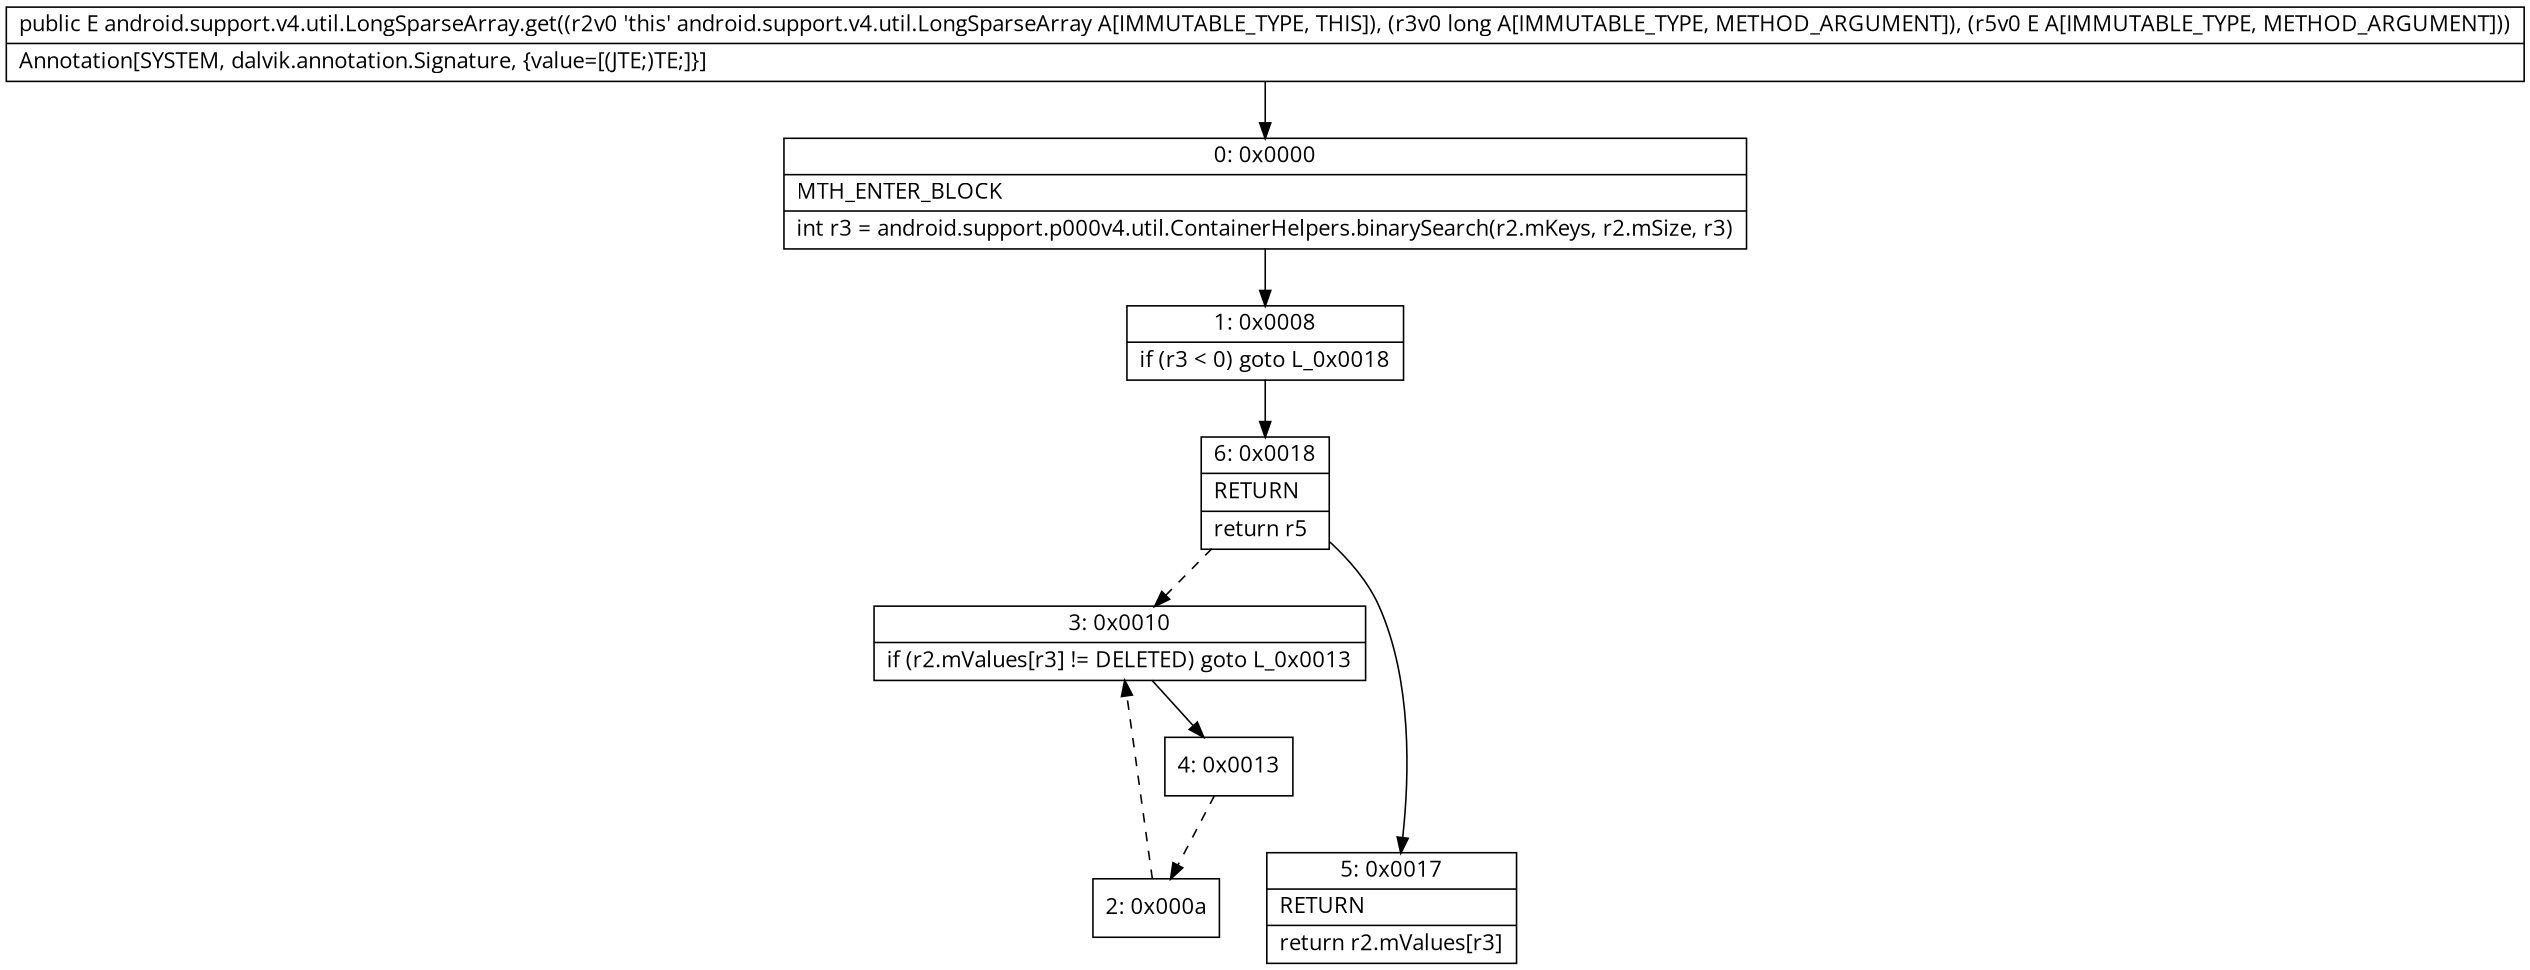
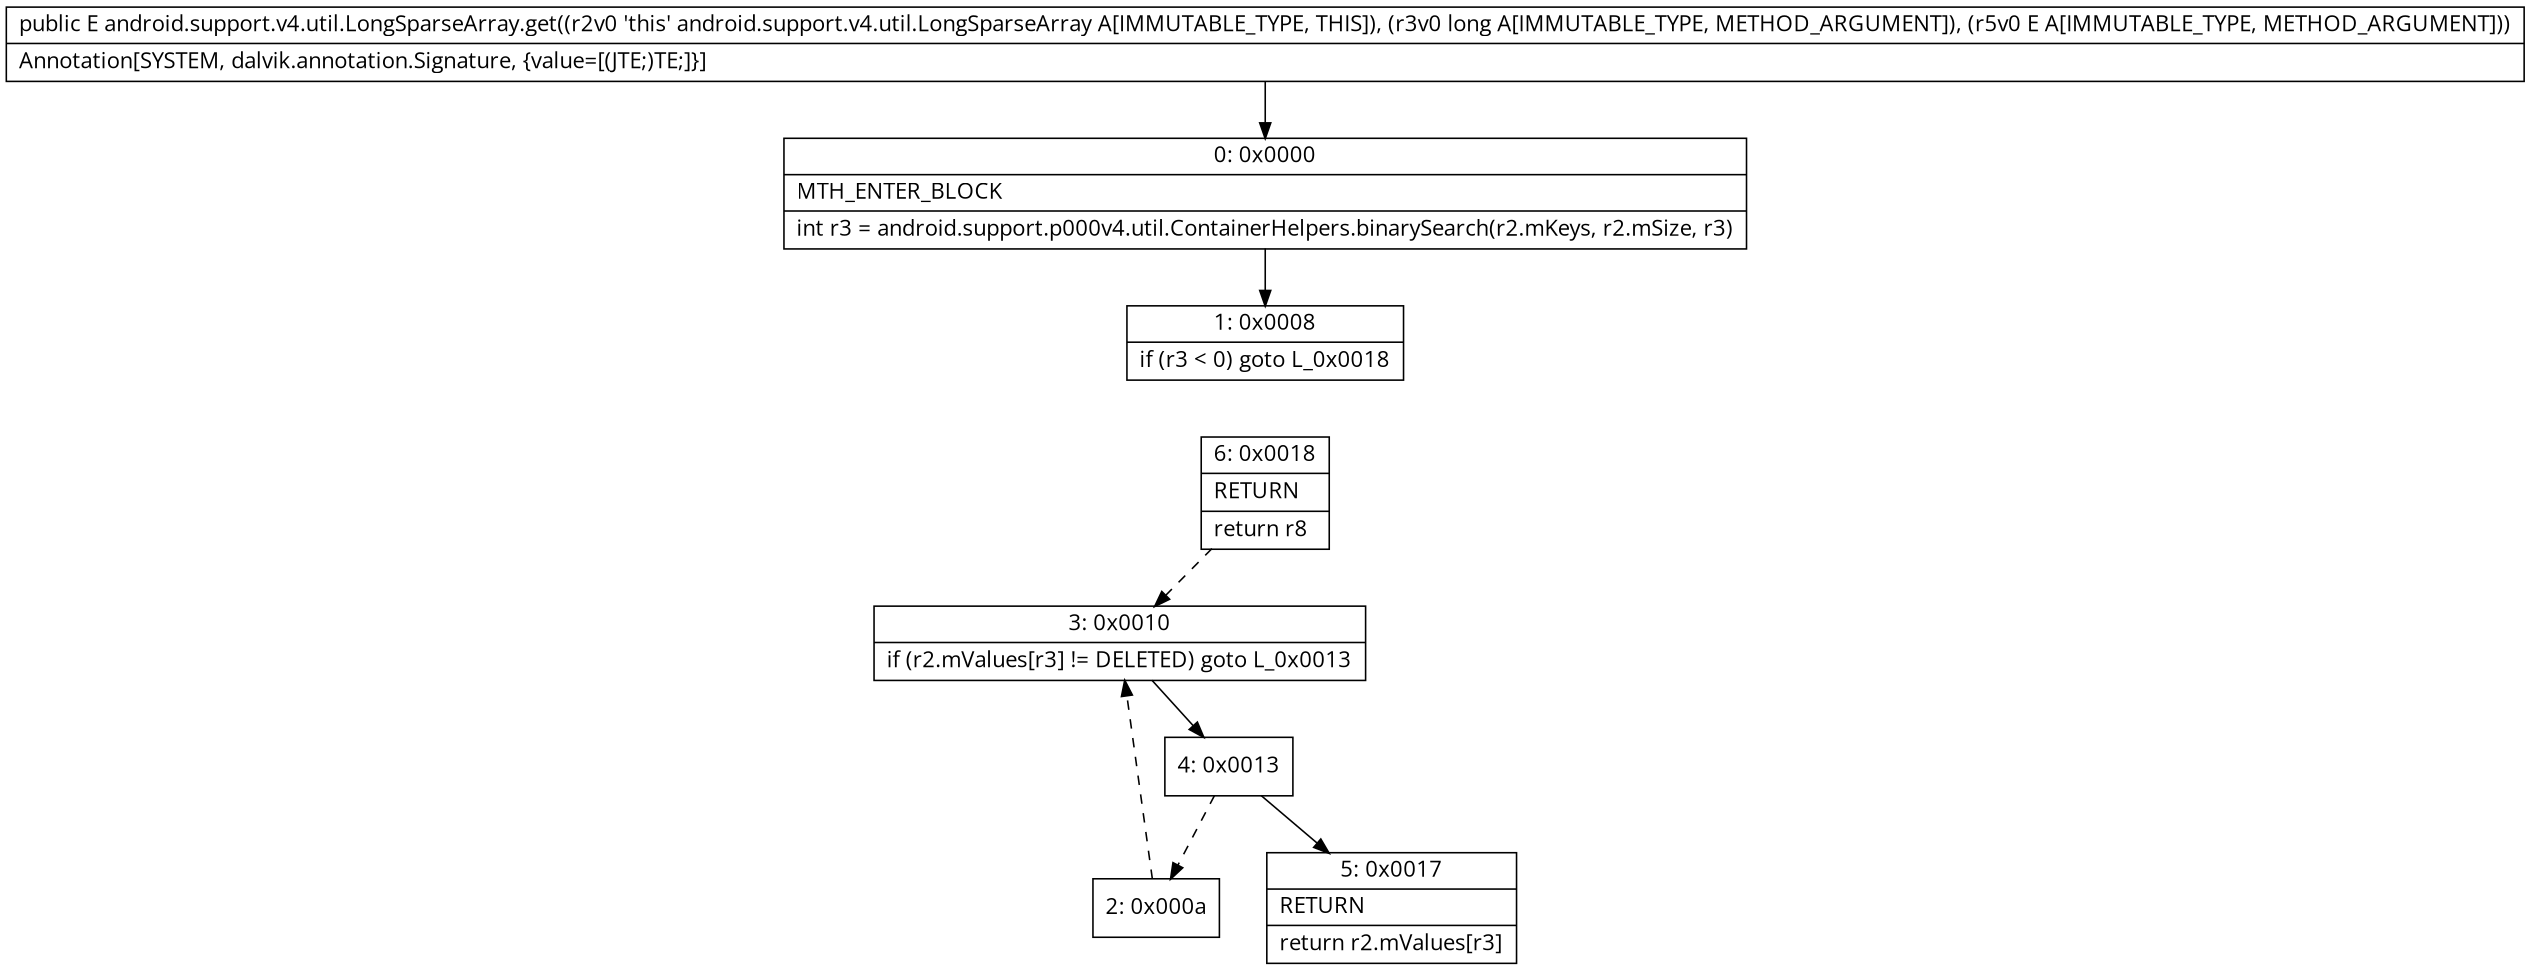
edge "1: 0x0008" -> "6: 0x0018": removed
node "6: 0x0018": text "return r5" -> "return r8"
edge "6: 0x0018" -> "5: 0x0017": now "4: 0x0013" -> "5: 0x0017"
